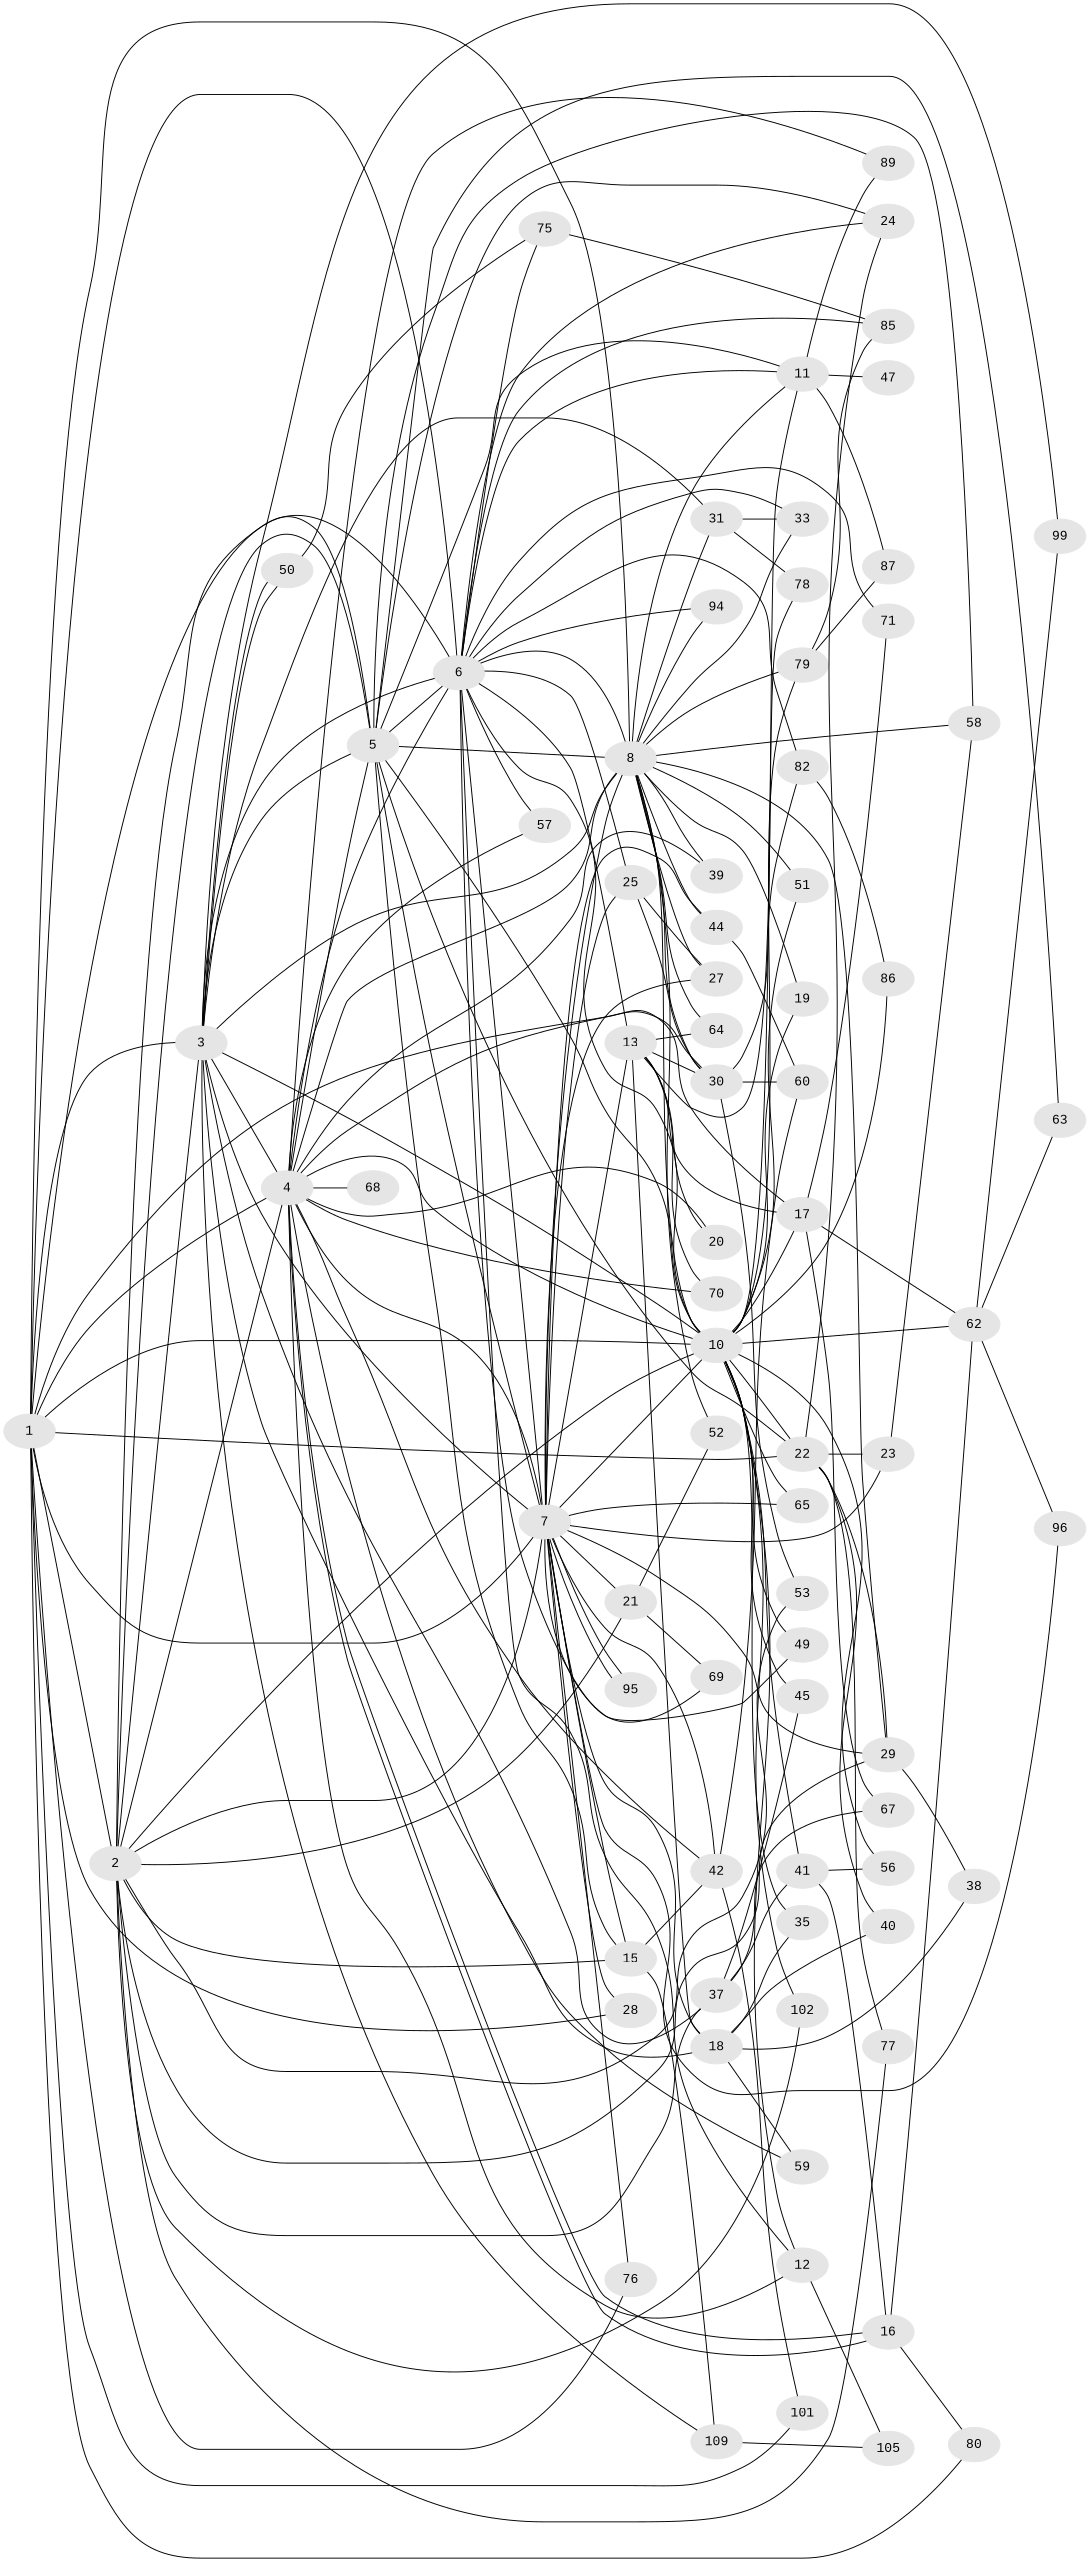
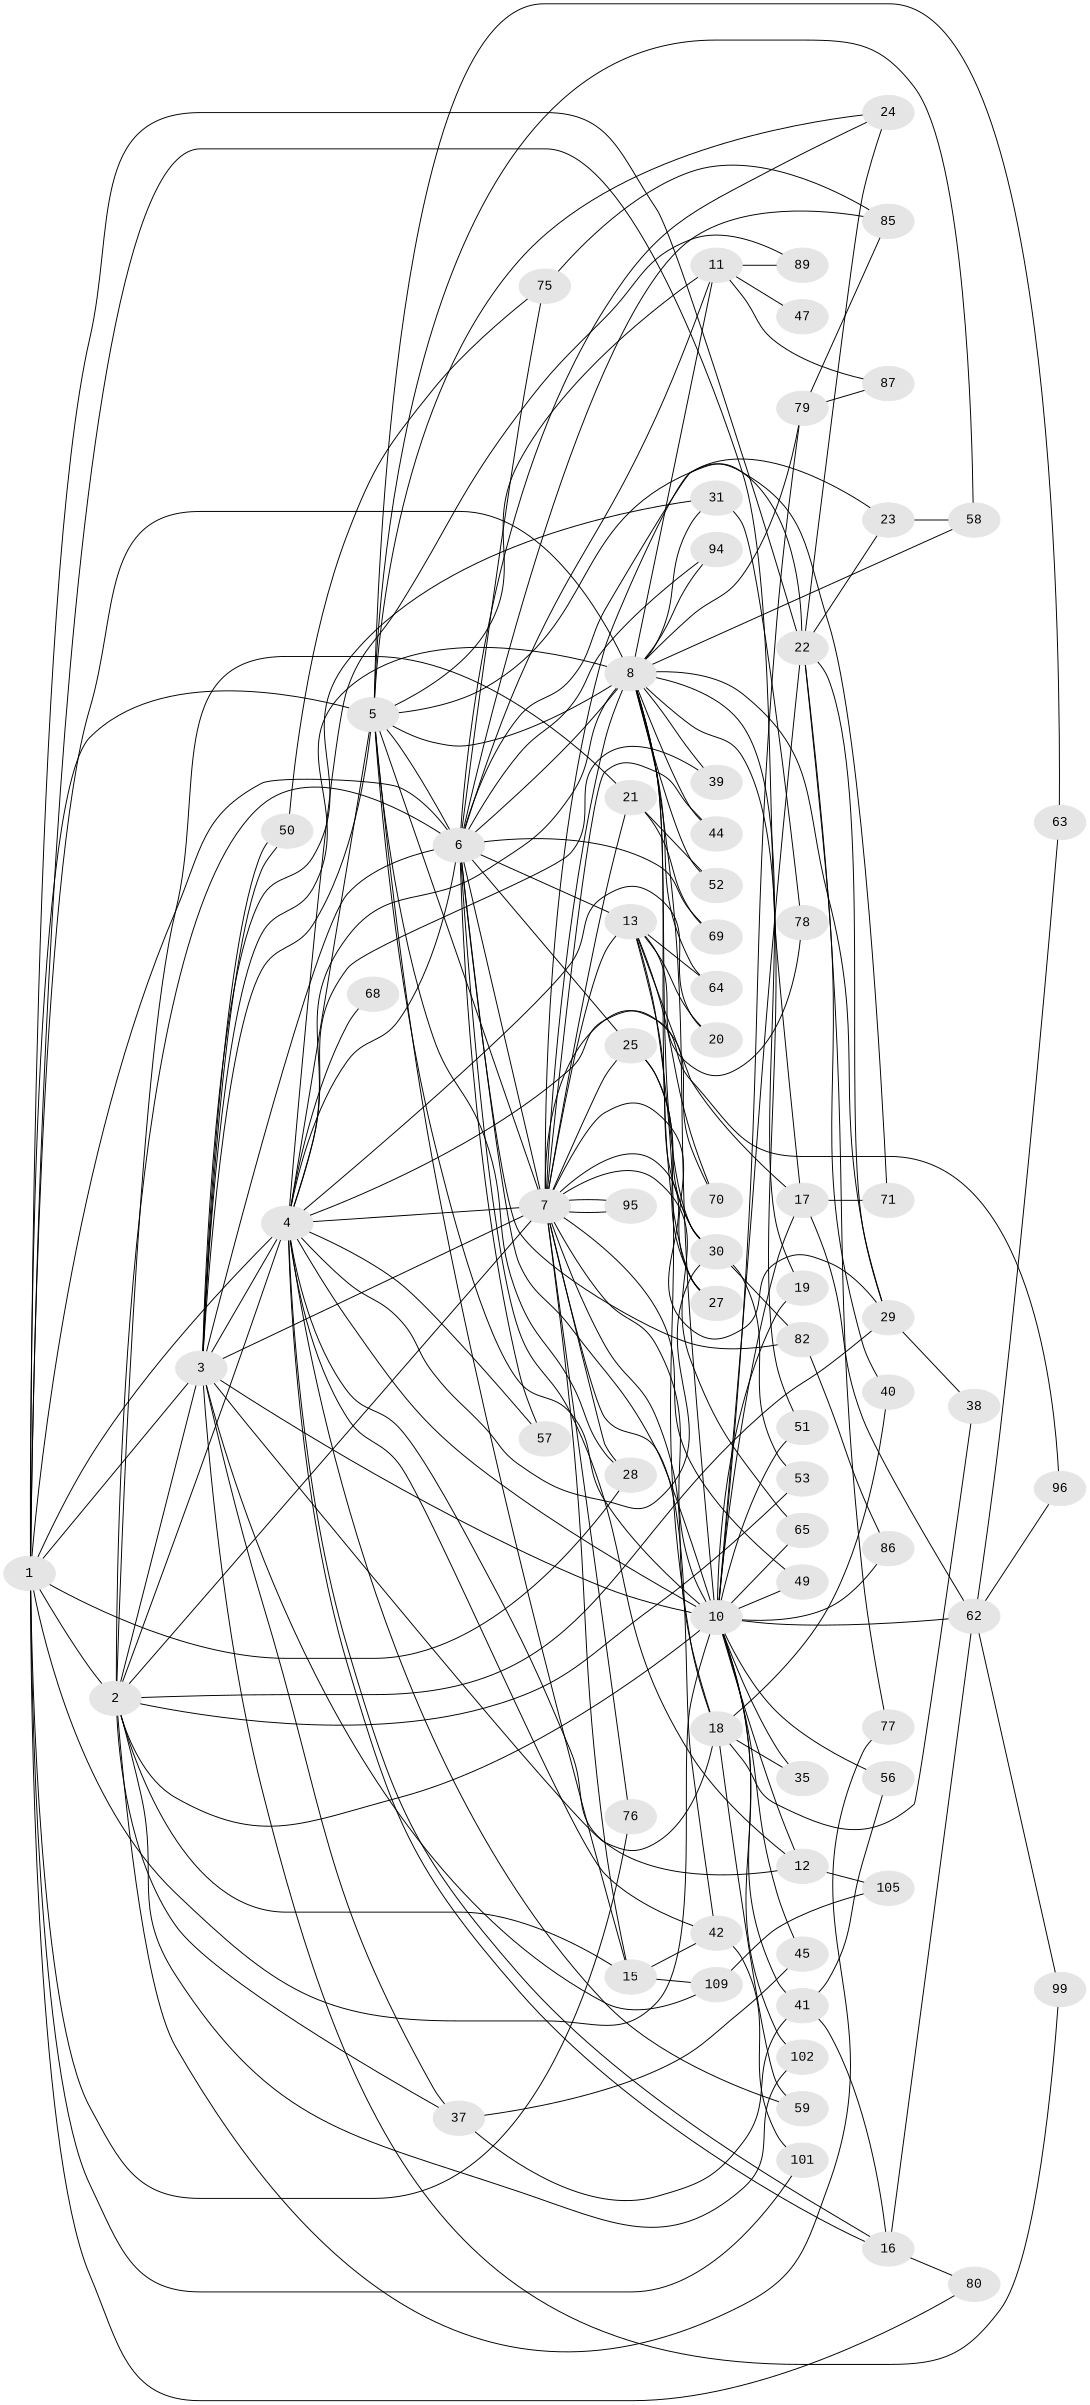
node "33": removed
edge "11" -- "10": removed
edge "5" -- "2": now "5" -- "28"
node "60": removed
edge "1" -- "7": removed
node "67": removed
